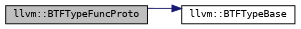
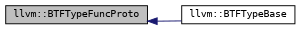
edge "llvm::BTFTypeFuncProto" -> "llvm::BTFTypeBase": reversed
